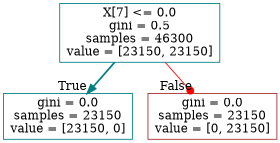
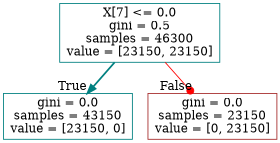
node "gini = 0.0 samples = 23150 value = [23150, 0]": label "gini = 0.0 samples = 23150 value = [23150, 0]" -> "gini = 0.0 samples = 43150 value = [23150, 0]"
